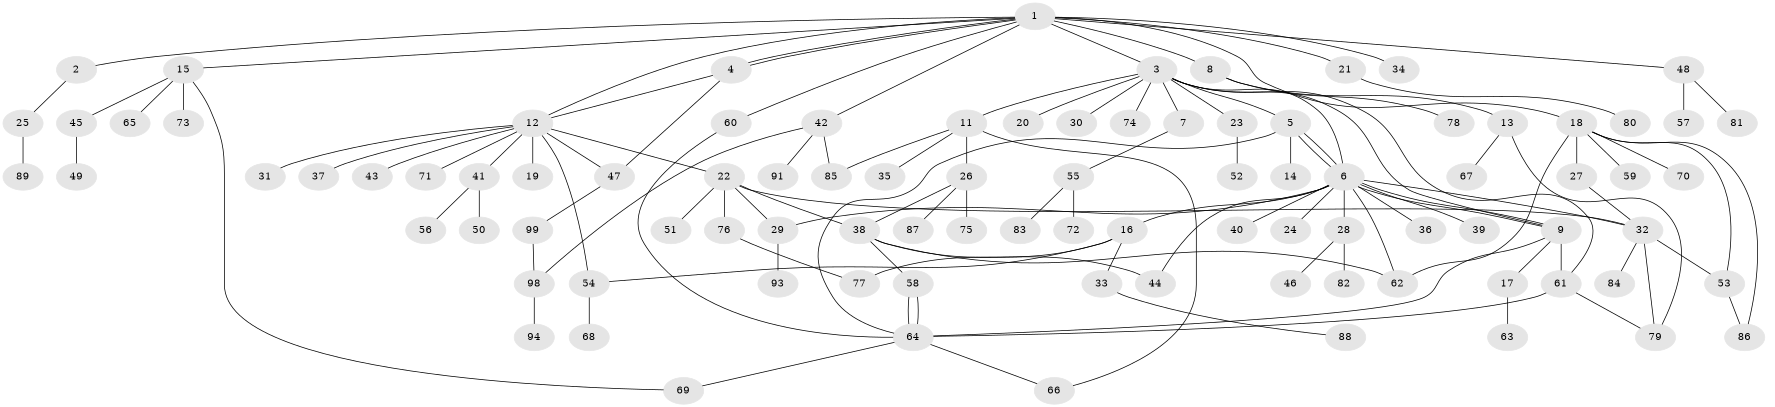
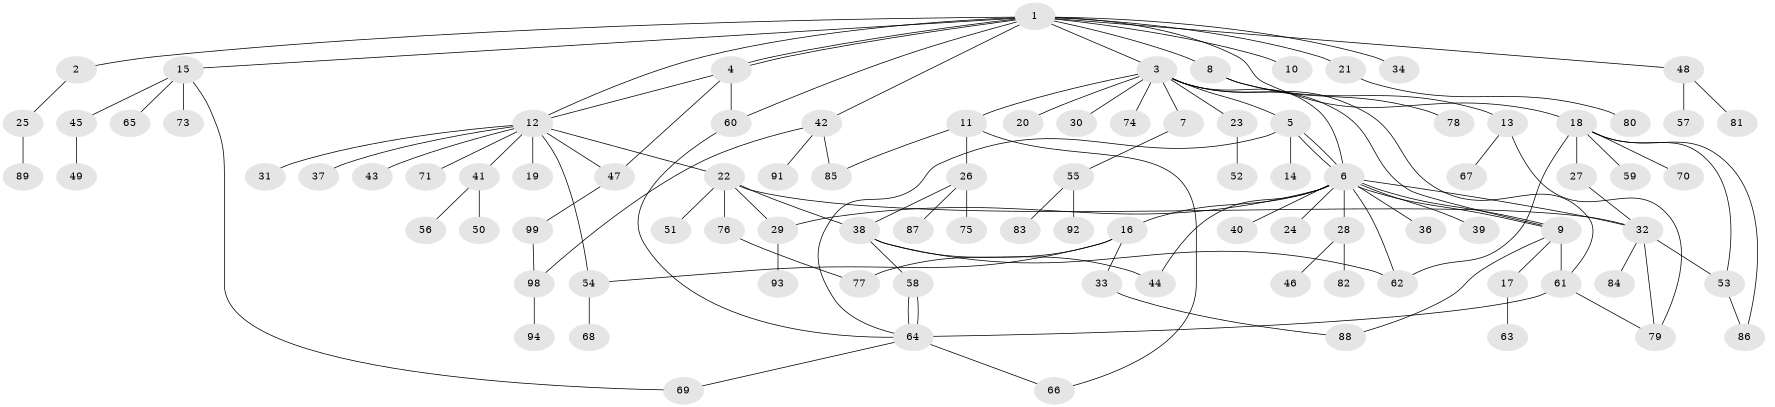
node "10": added
edge "4" -- "60": added
node "35": removed
node "72": label "72" -> "92"
edge "9" -- "64": now "9" -- "88"
